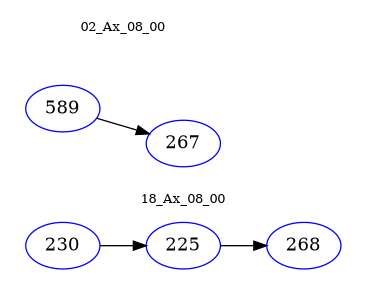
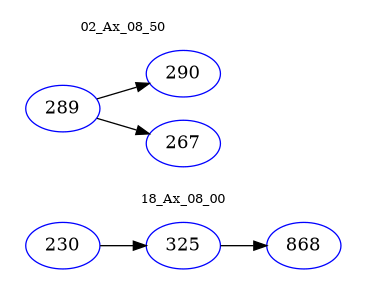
cluster "02_Ax_08_00": label "02_Ax_08_00" -> "02_Ax_08_50"
node "290": added
node "589": label "589" -> "289"
node "225": label "225" -> "325"
node "268": label "268" -> "868"
